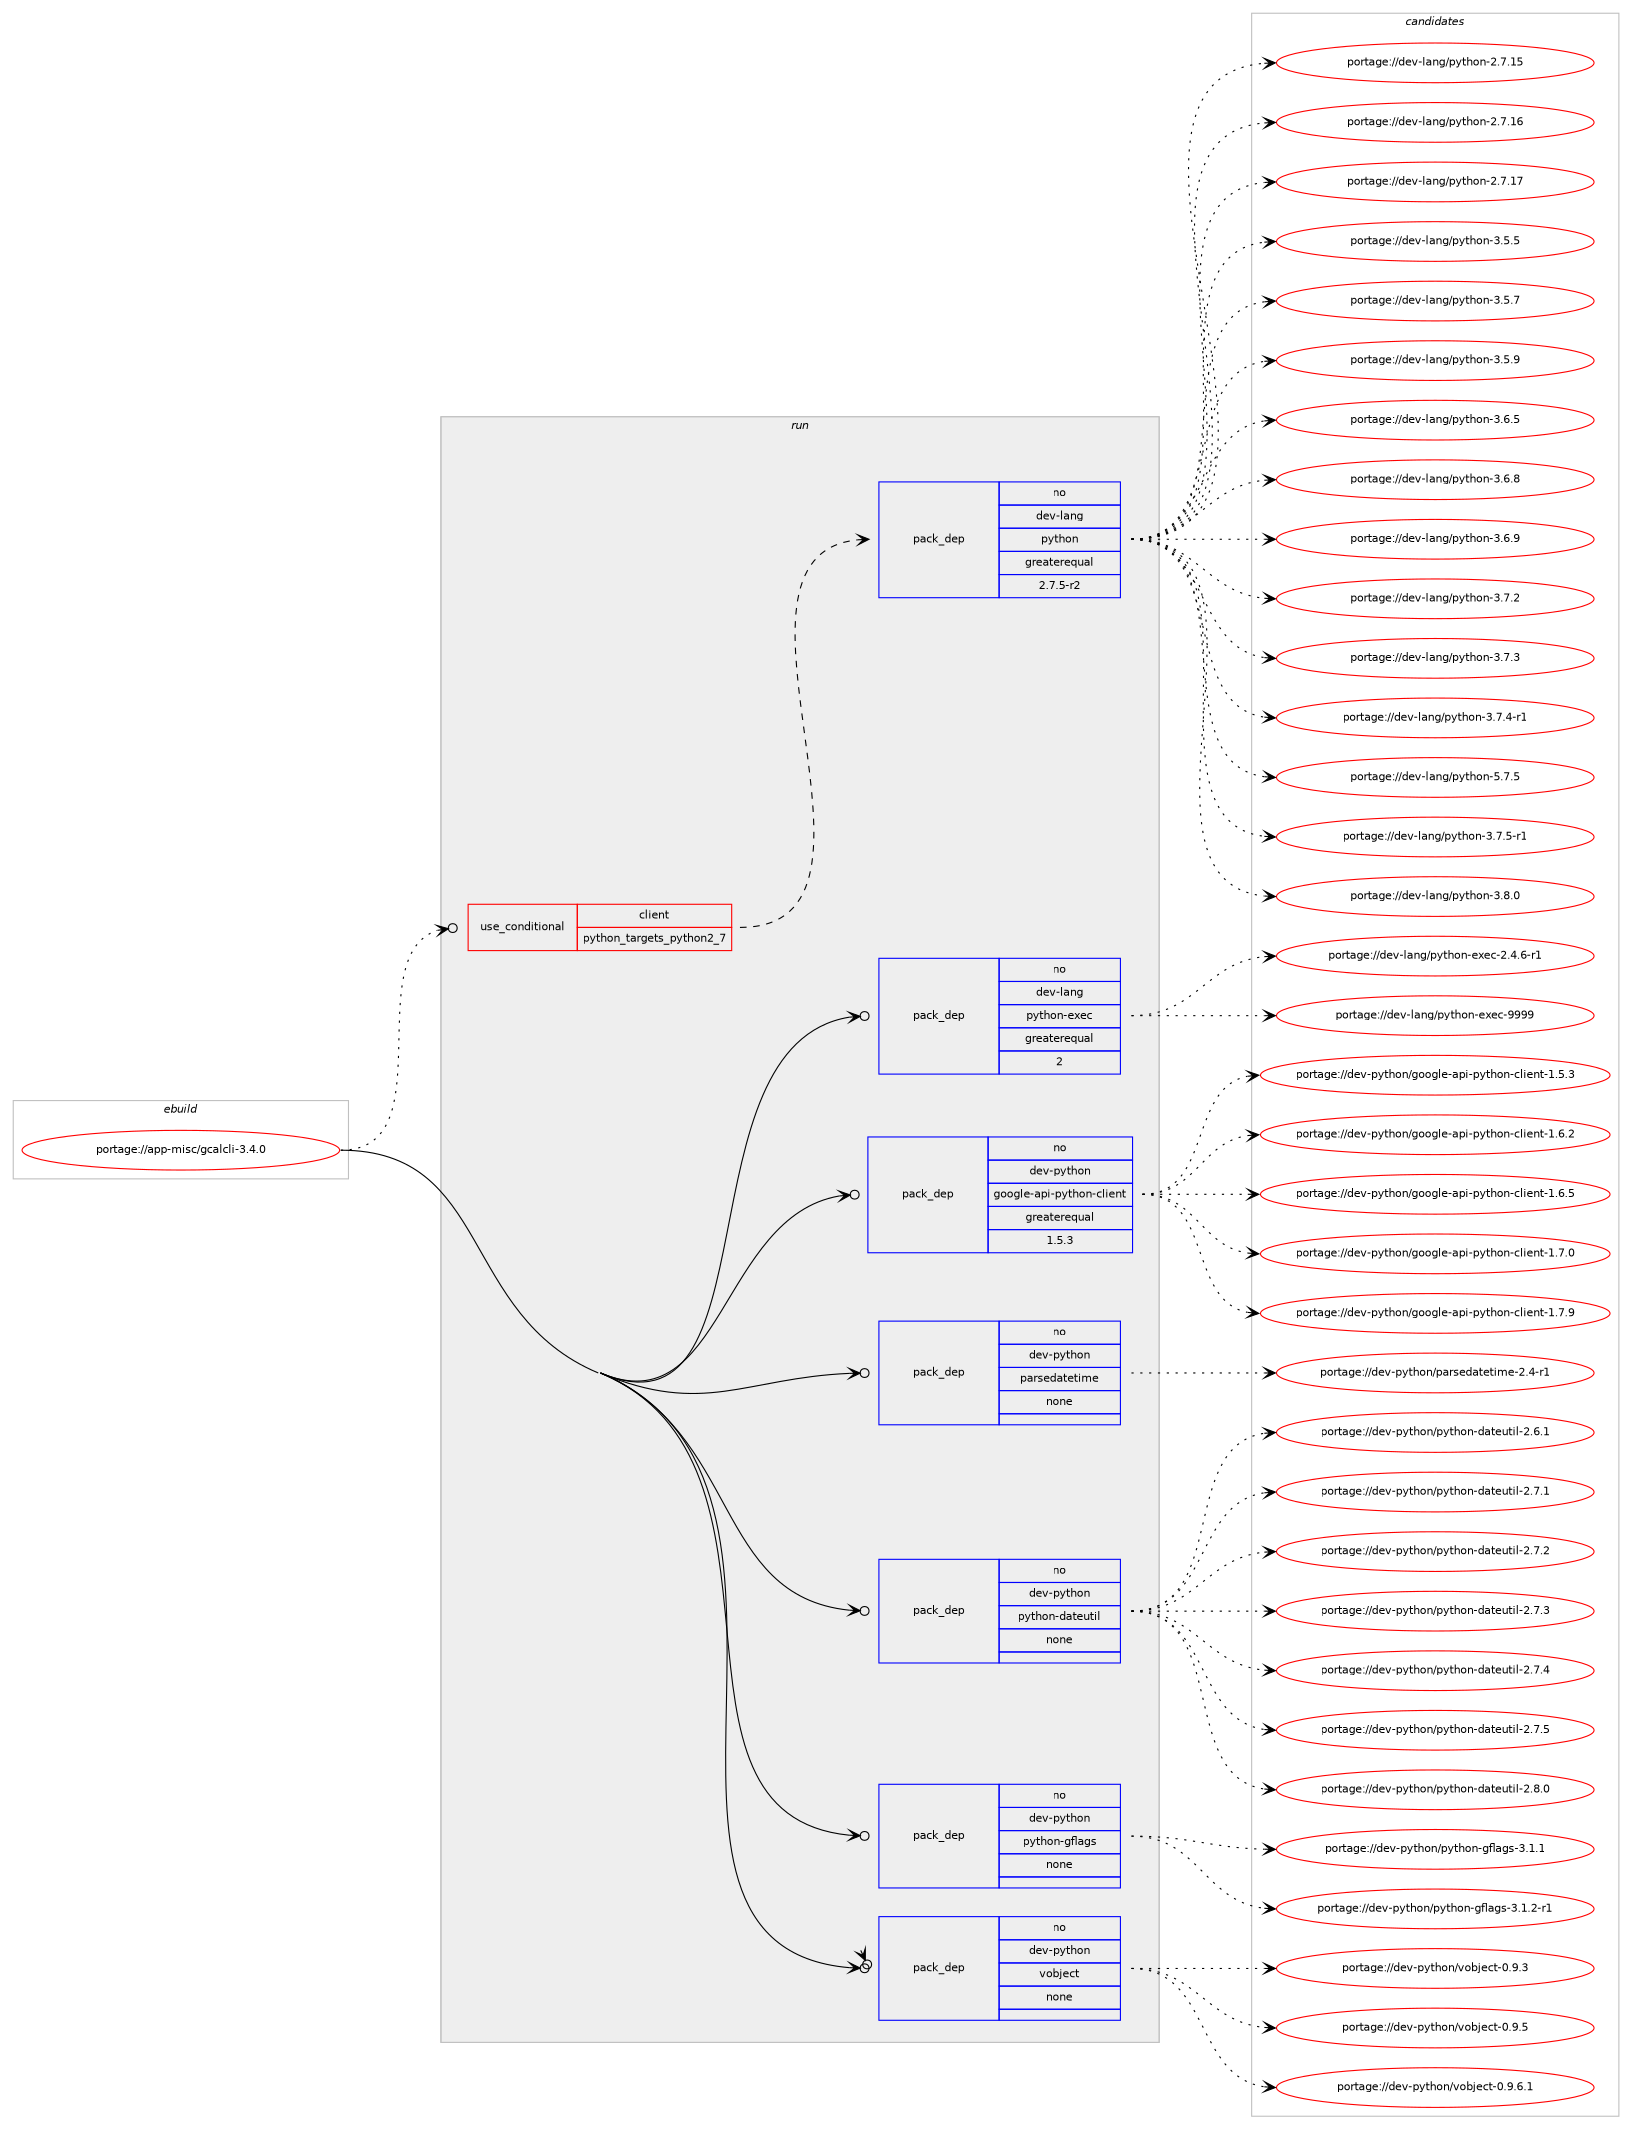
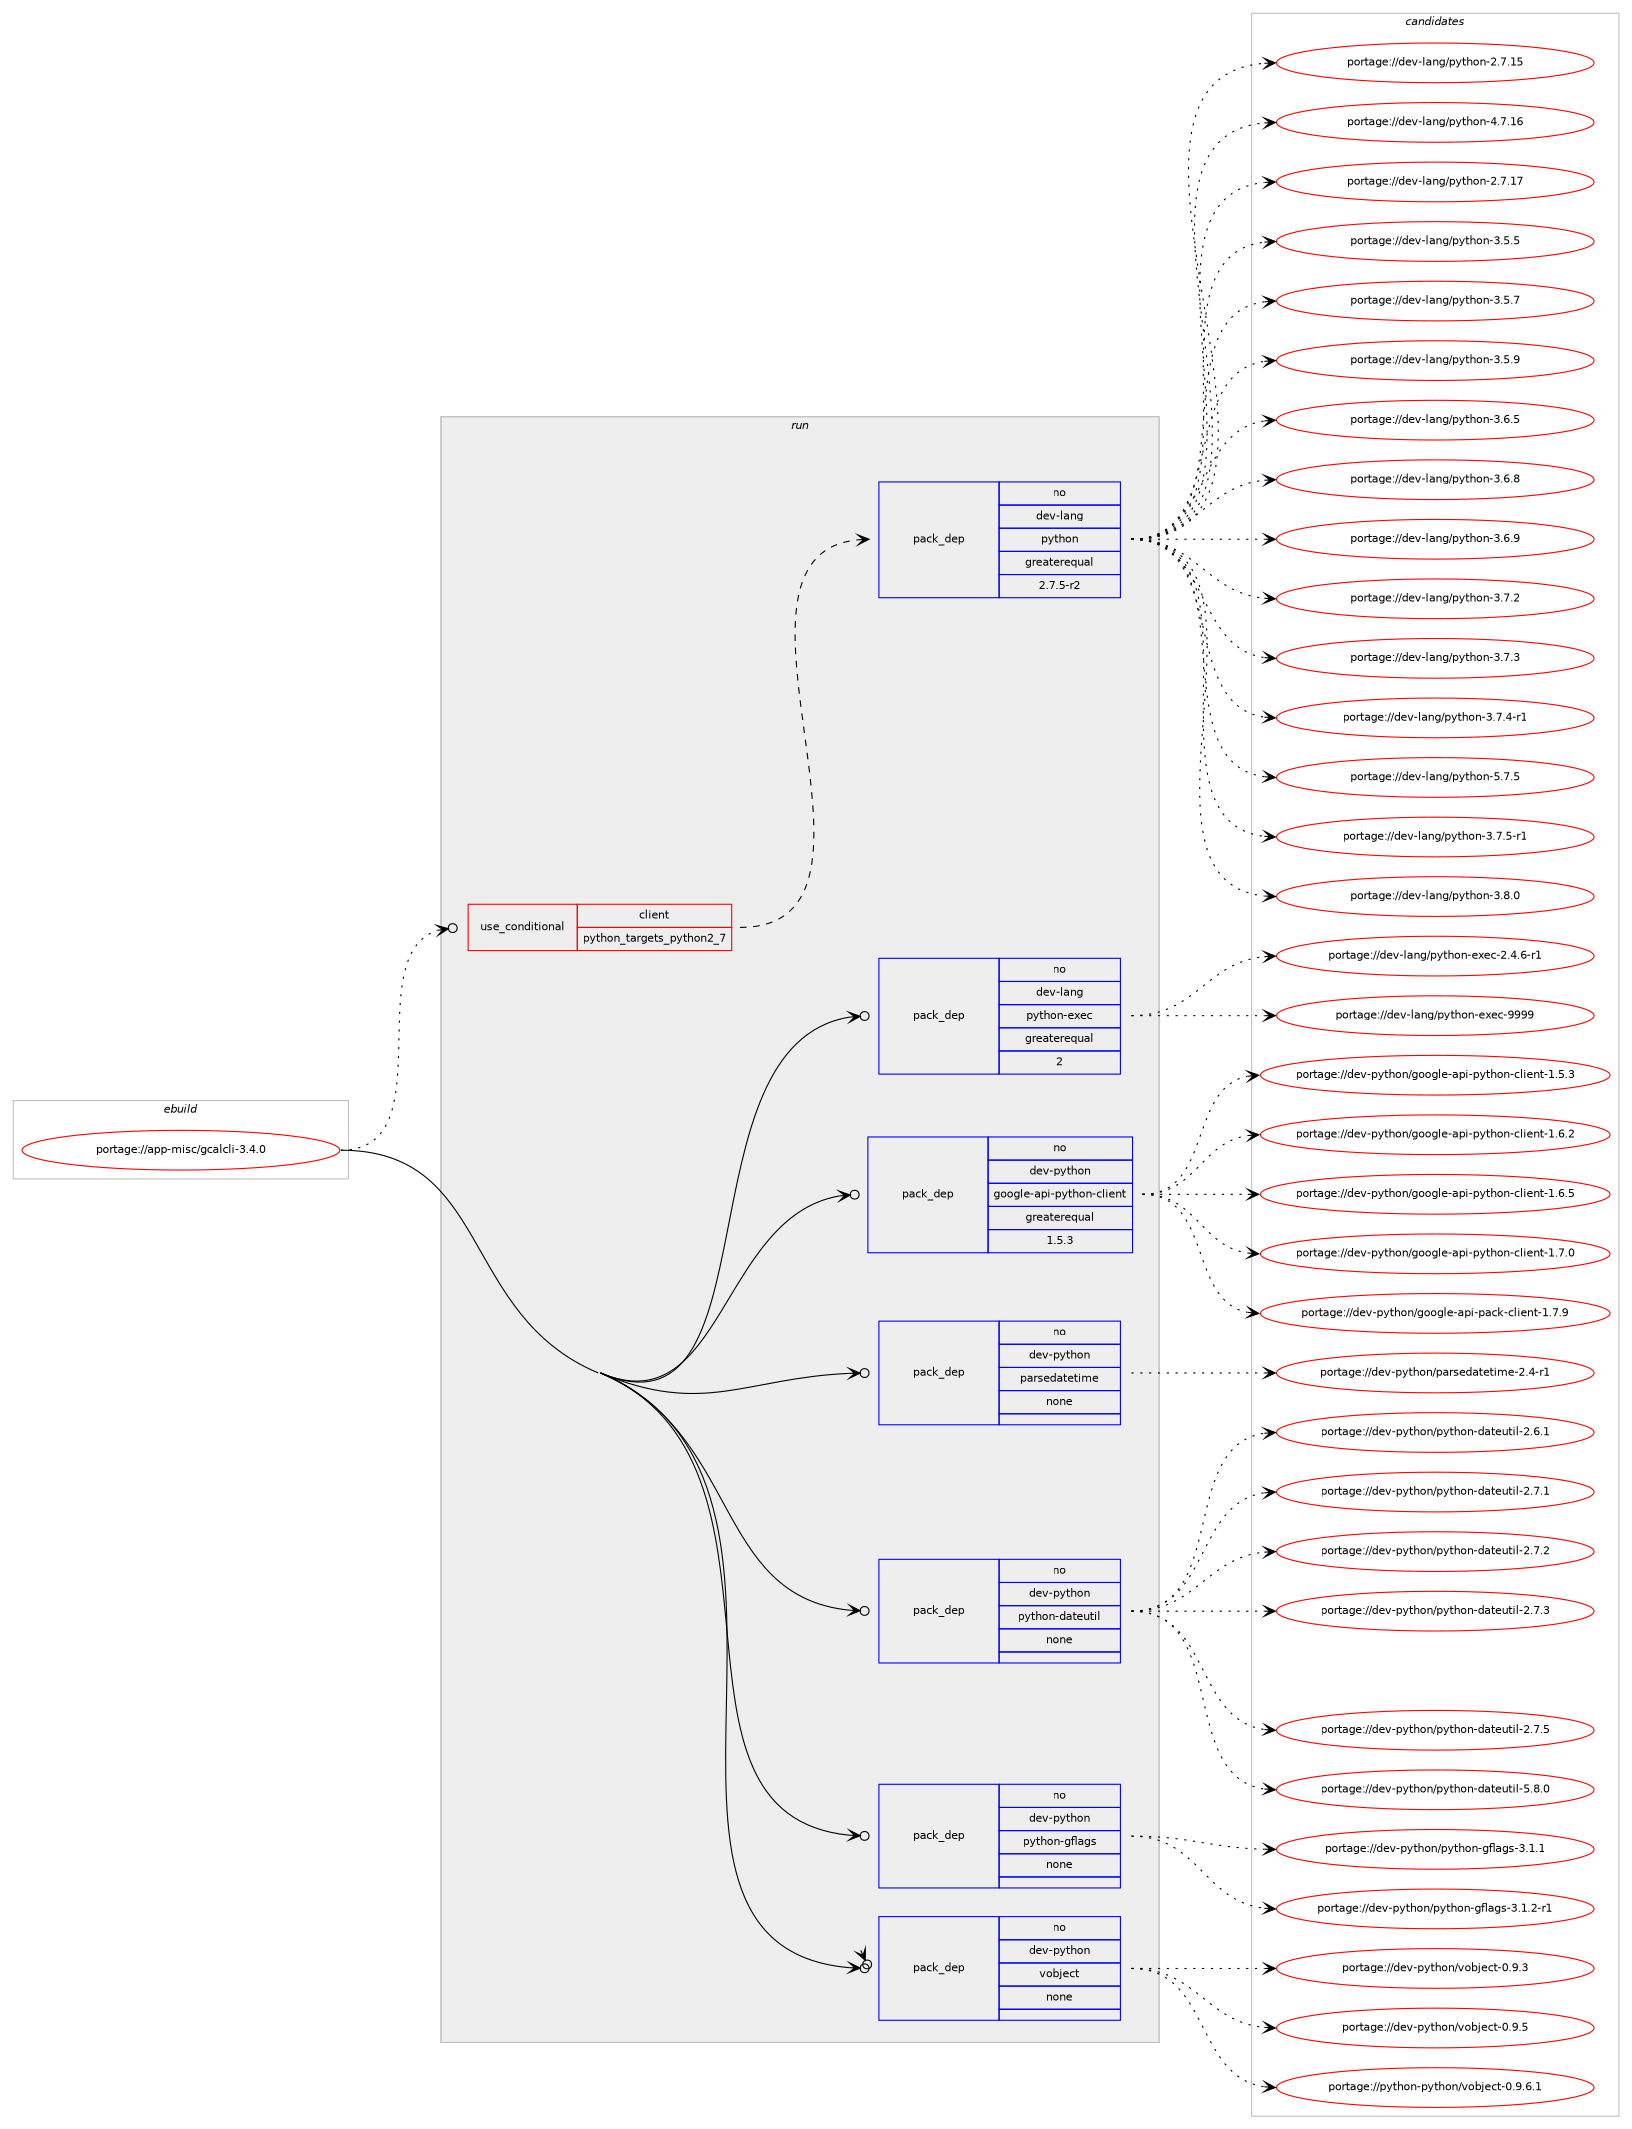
node "portage://dev-lang/python-2.7.16": label "portage://dev-lang/python-2.7.16" -> "portage://dev-lang/python-4.7.16"
node "portage://dev-python/google-api-python-client-1.7.9": label "portage://dev-python/google-api-python-client-1.7.9" -> "portage://dev-python/google-api-pack-client-1.7.9"
node "portage://dev-python/python-dateutil-2.7.4": removed
node "portage://dev-python/python-dateutil-2.8.0": label "portage://dev-python/python-dateutil-2.8.0" -> "portage://dev-python/python-dateutil-5.8.0"
node "portage://dev-python/vobject-0.9.6.1": label "portage://dev-python/vobject-0.9.6.1" -> "portage://python-python/vobject-0.9.6.1"
